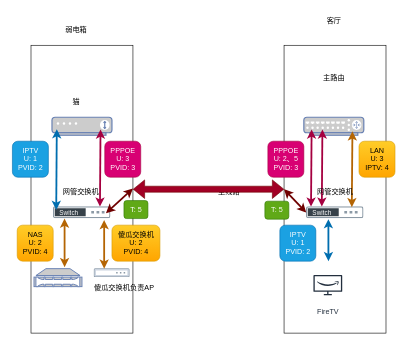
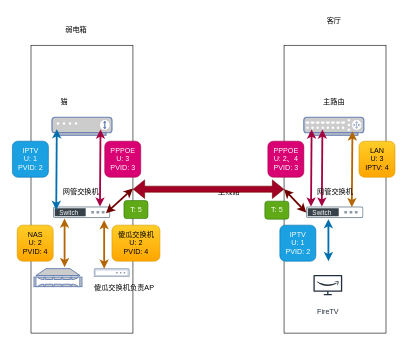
node "主路由": moved (334, 78) -> (334, 102)
node "猫": moved (76, 102) -> (64, 102)
node "PPPOE U: 2、5 PVID: 3": label "PPPOE U: 2、5 PVID: 3" -> "PPPOE U: 2、4 PVID: 3"
